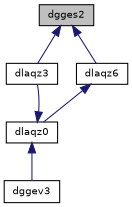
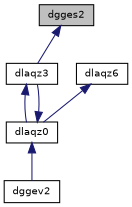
edge "dlaqz6" -> "dgges2": removed
edge "dlaqz0" -> "dlaqz3": added
node "dggev3": label "dggev3" -> "dggev2"
